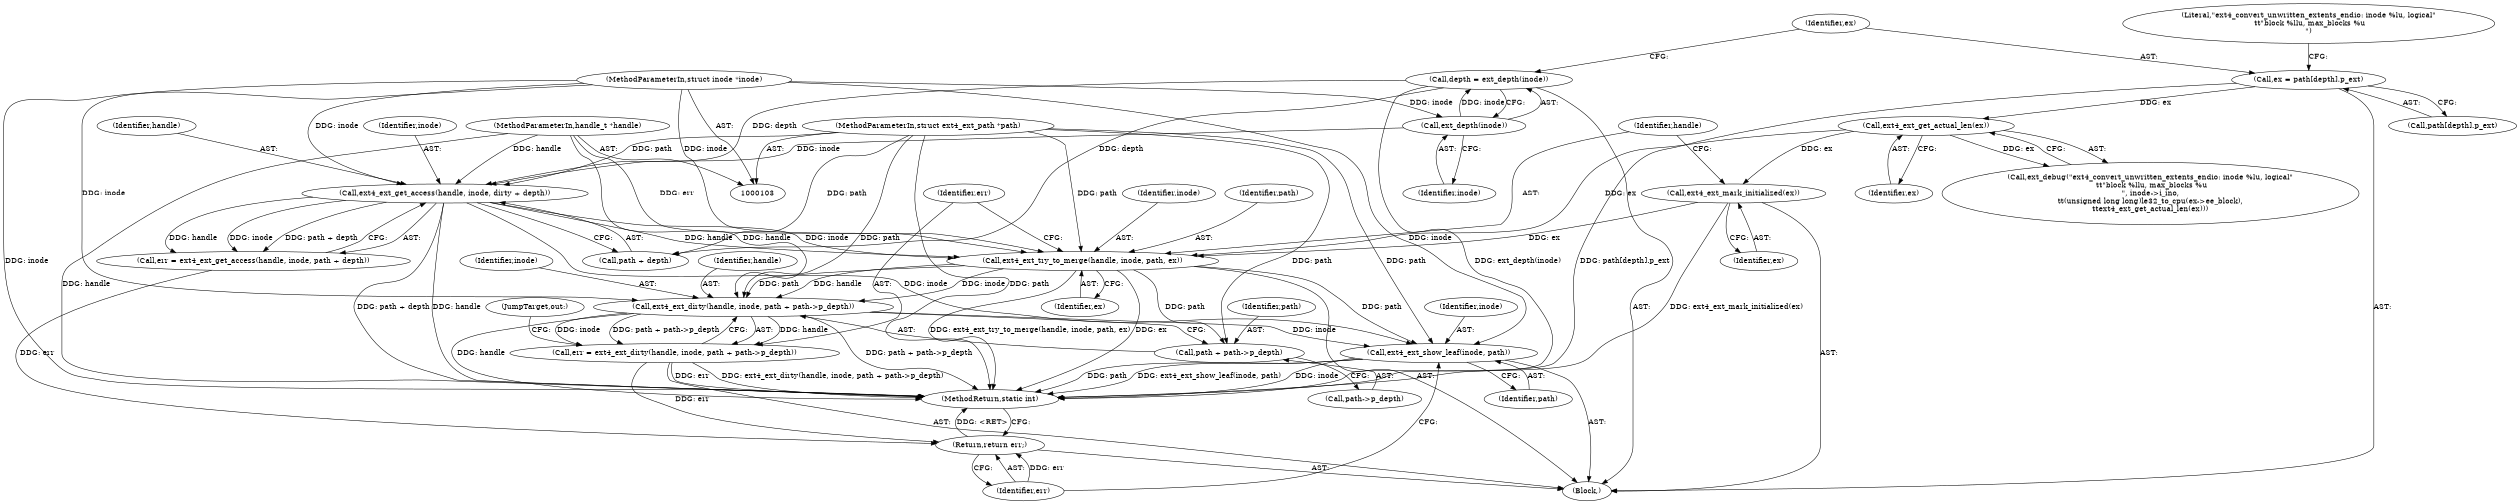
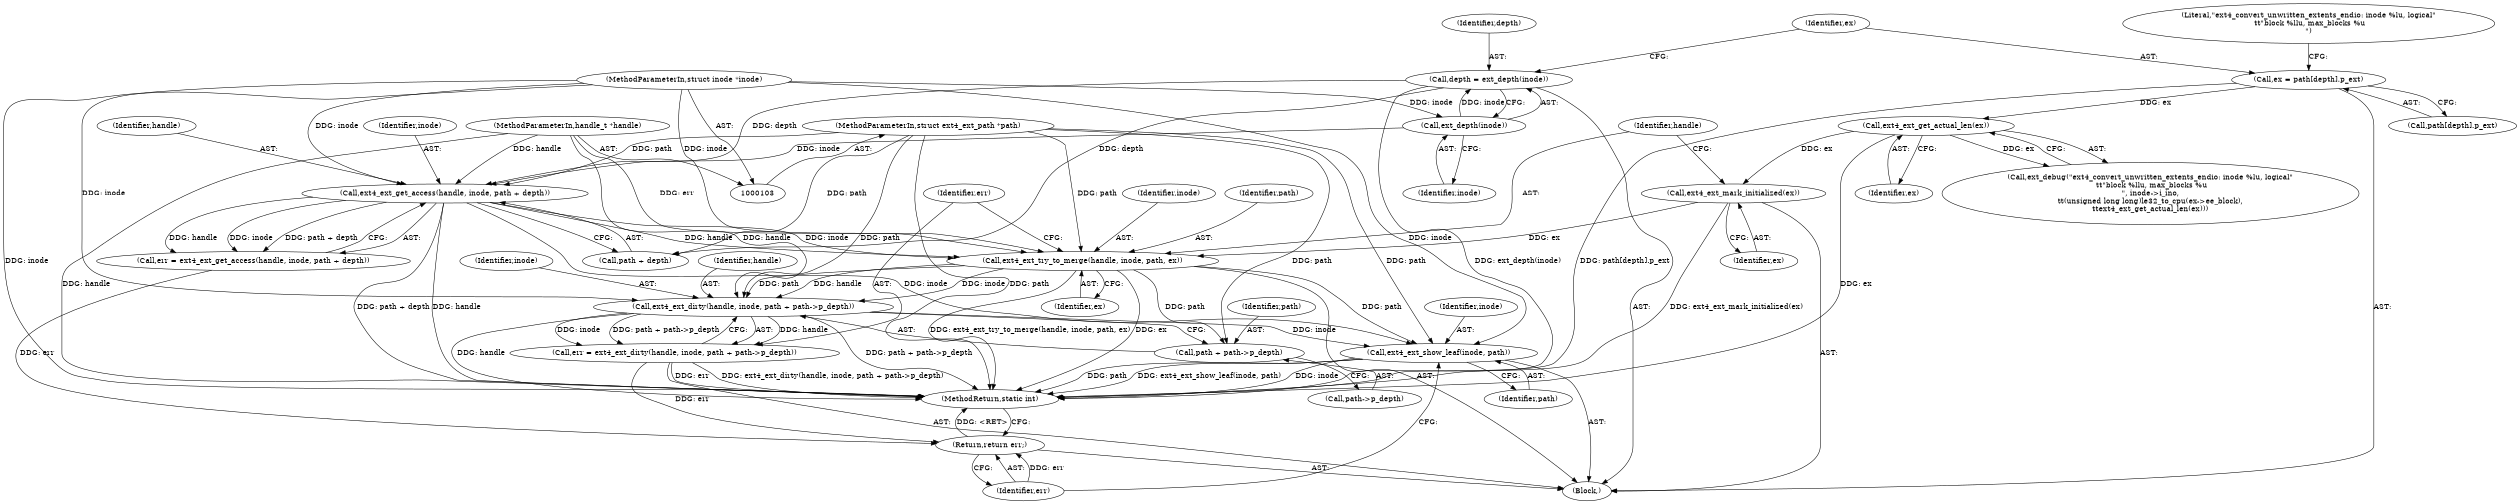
node "(Identifier,depth)": added
edge "(MethodParameterIn,struct ext4_ext_path *path)" -> "1000103": reversed
node "(Call,ext4_ext_get_access(handle, inode, dirty + depth))": label "(Call,ext4_ext_get_access(handle, inode, dirty + depth))" -> "(Call,ext4_ext_get_access(handle, inode, path + depth))"
edge "(Call,ext4_ext_get_actual_len(ex))" -> "(Call,ext4_ext_try_to_merge(handle, inode, path, ex))": now "(Call,ext4_ext_get_actual_len(ex))" -> "(MethodReturn,static int)"
node "(JumpTarget,out:)": removed
